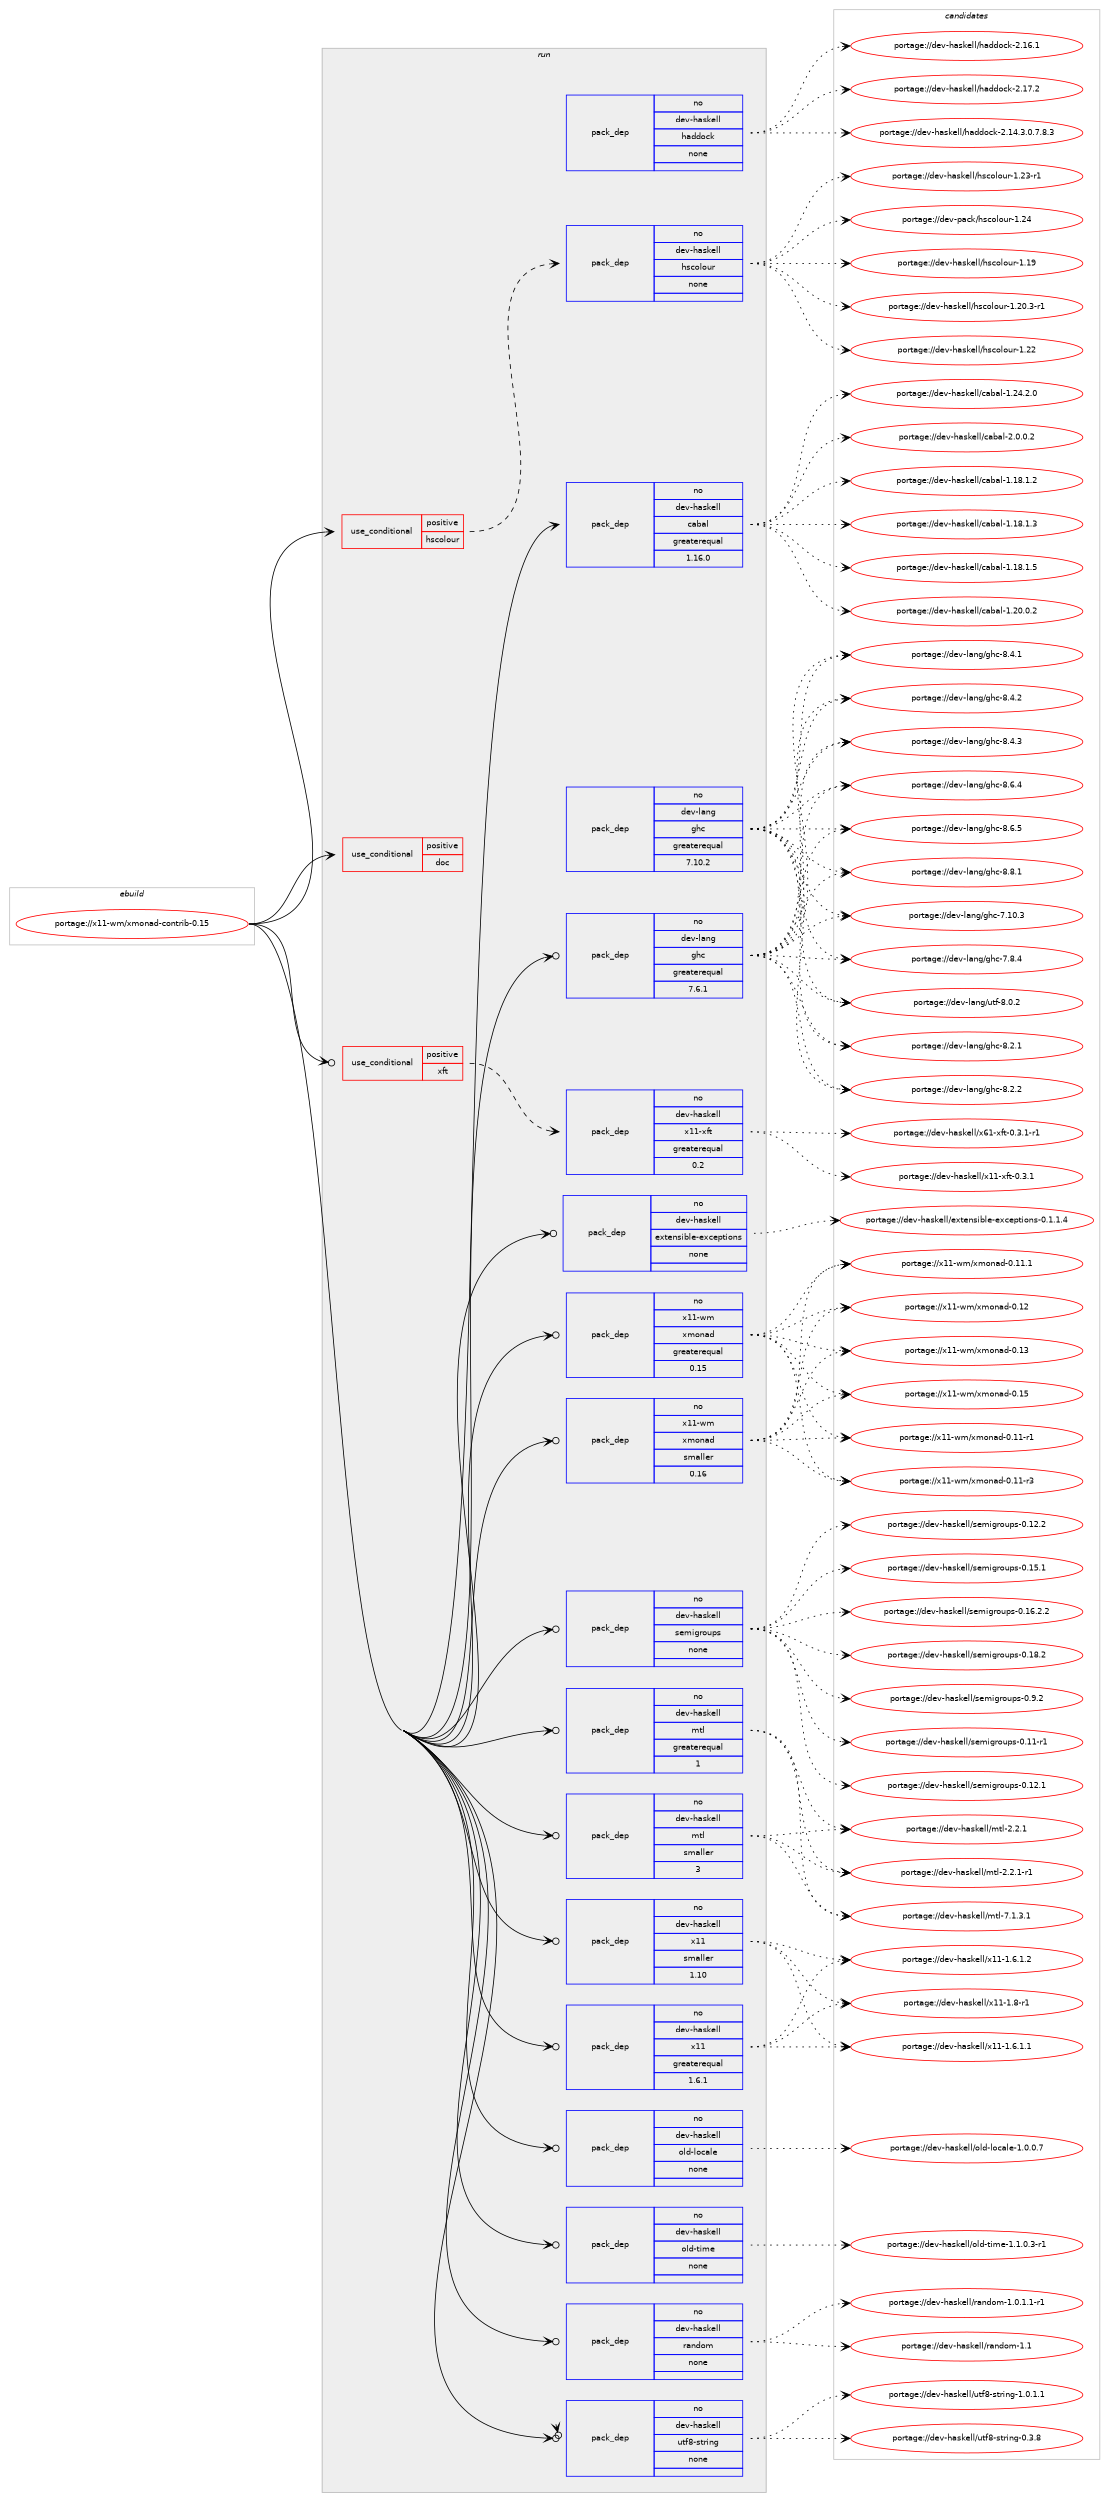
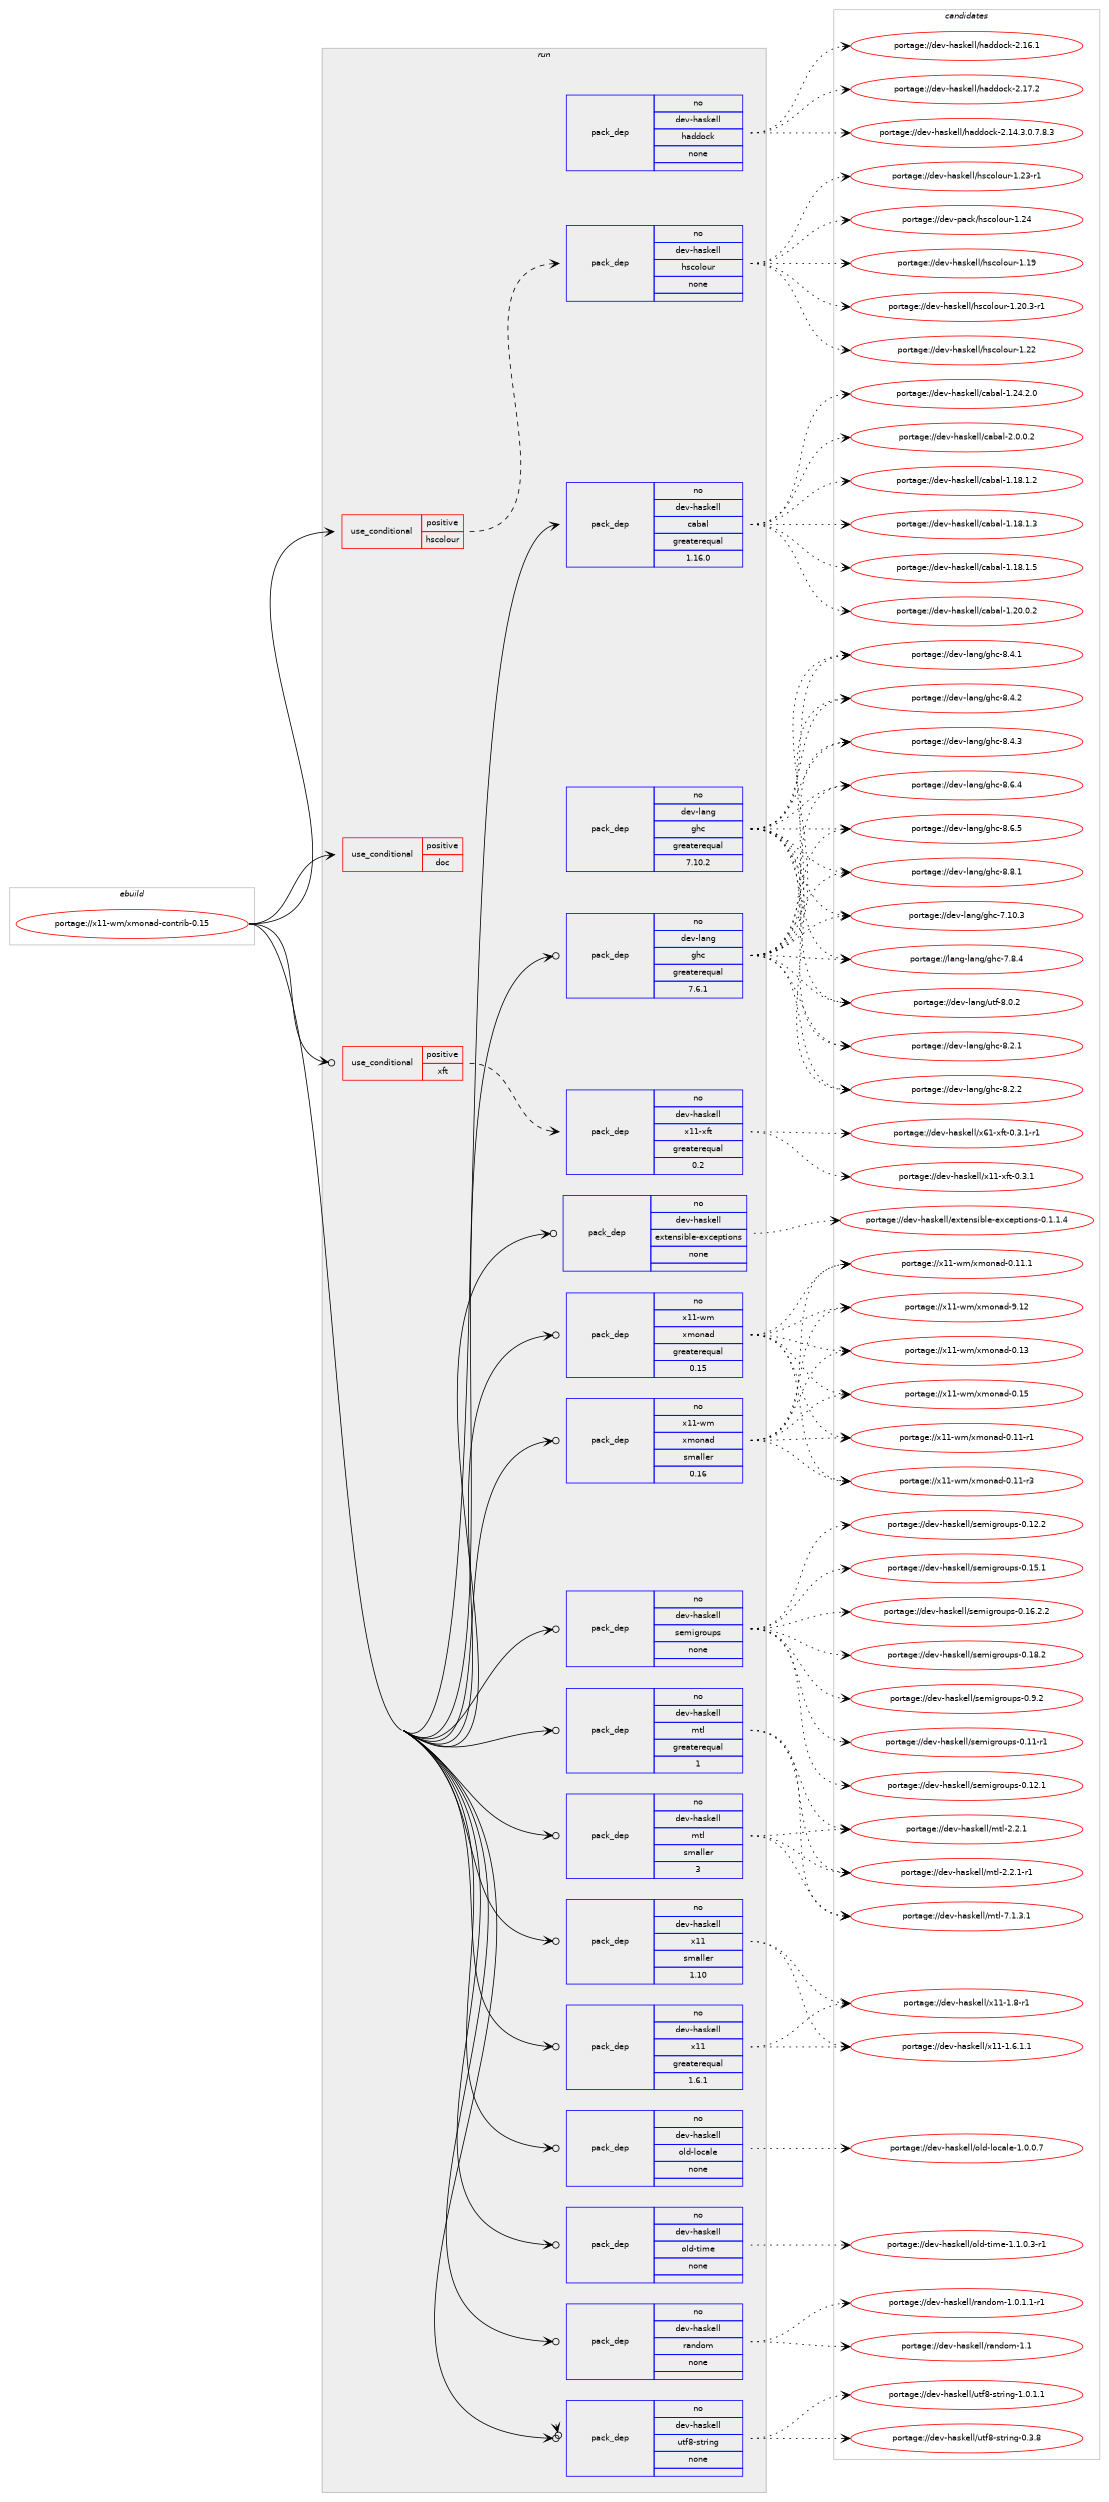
node "portage://dev-lang/ghc-7.8.4": label "portage://dev-lang/ghc-7.8.4" -> "portage://lang-lang/ghc-7.8.4"
node "portage://x11-wm/xmonad-0.12": label "portage://x11-wm/xmonad-0.12" -> "portage://x11-wm/xmonad-9.12"
node "portage://dev-haskell/x11-1.6.1.2": removed
